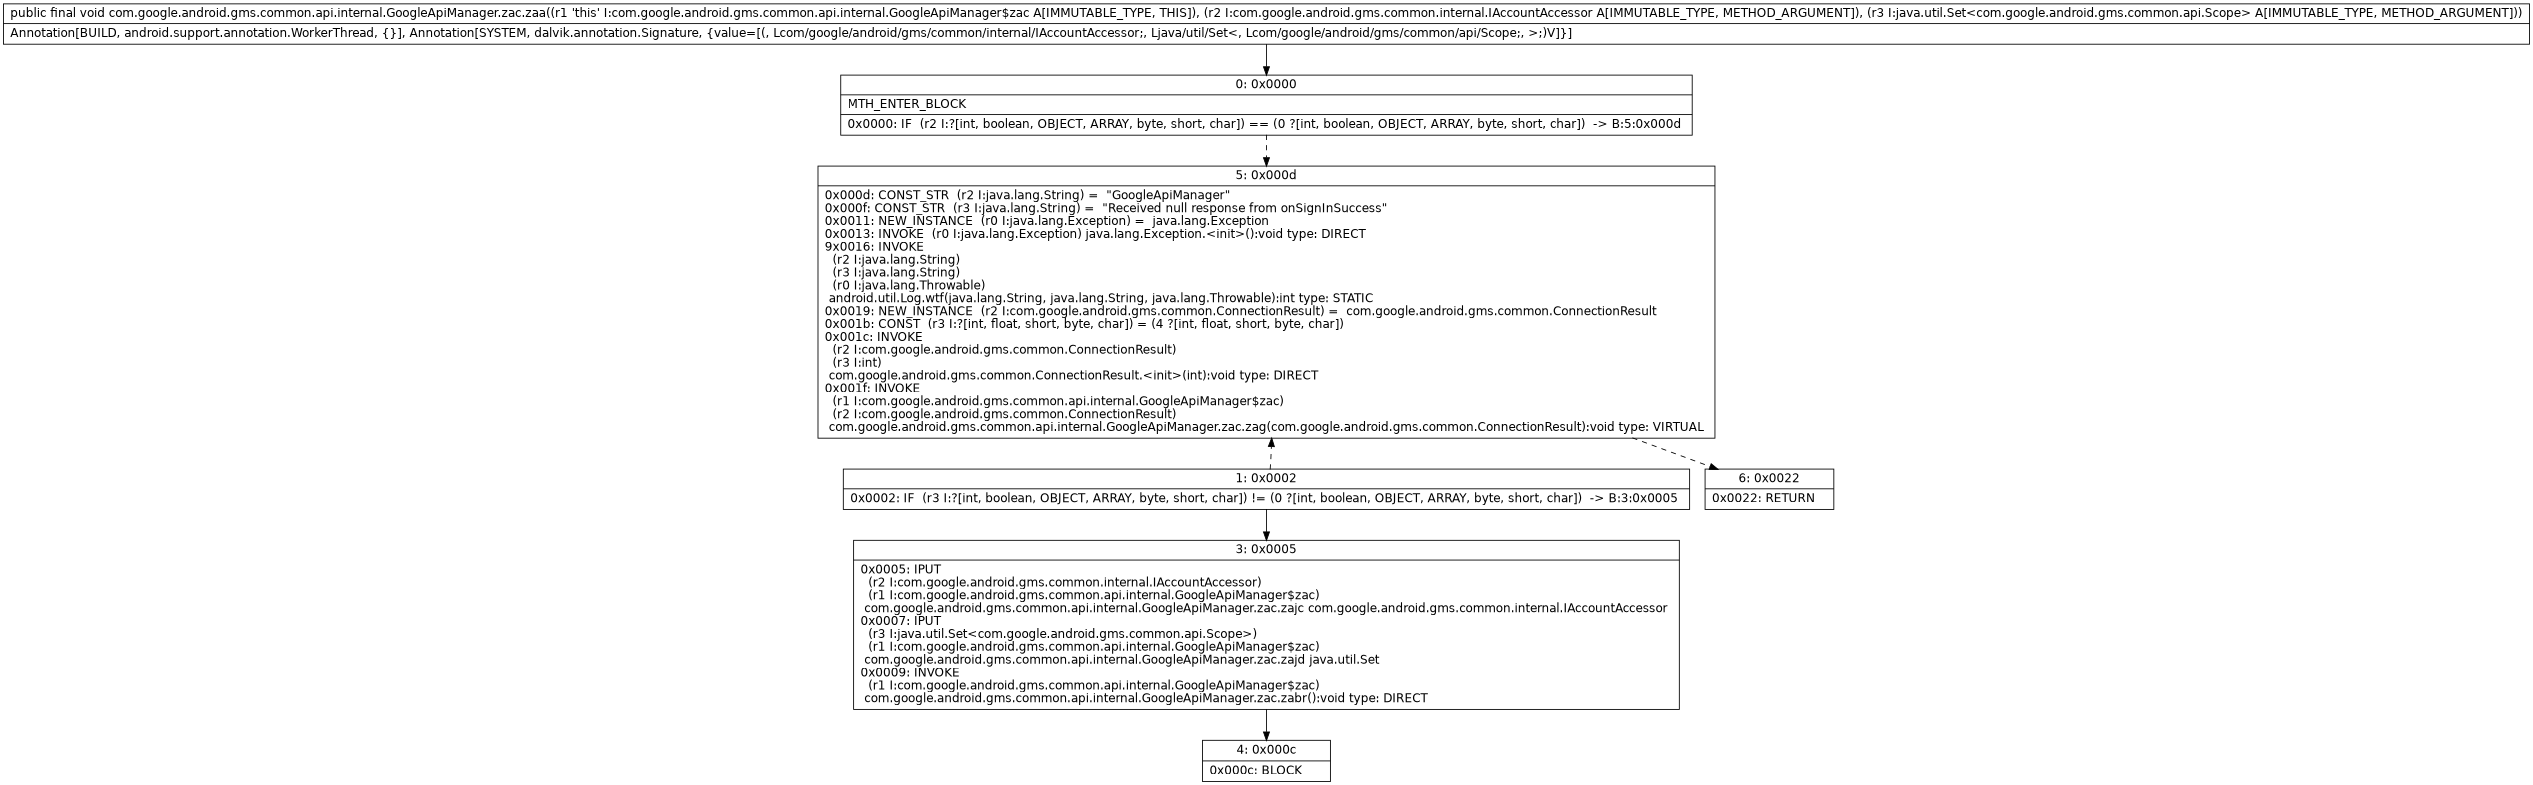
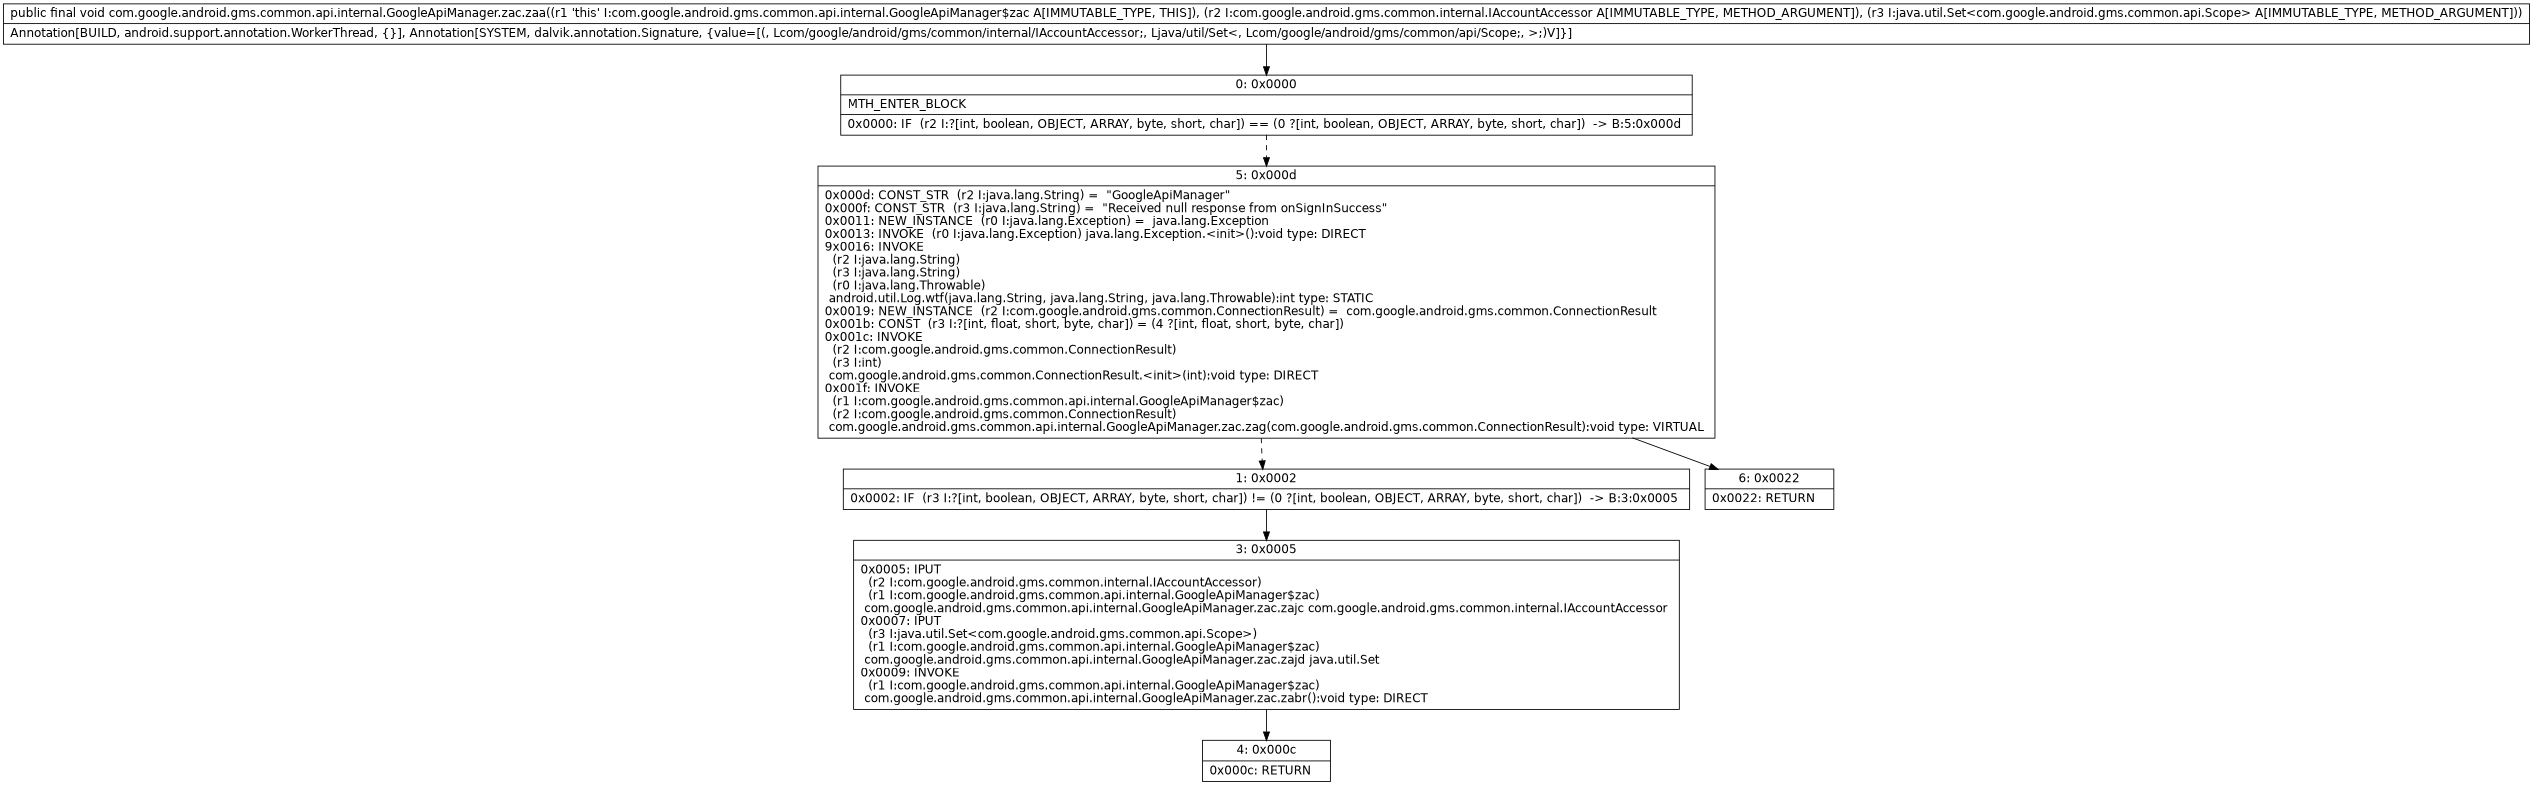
edge "5: 0x000d" -> "6: 0x0022": style dashed -> solid
edge "1: 0x0002" -> "5: 0x000d": reversed
node "4: 0x000c": text "0x000c: BLOCK" -> "0x000c: RETURN"
